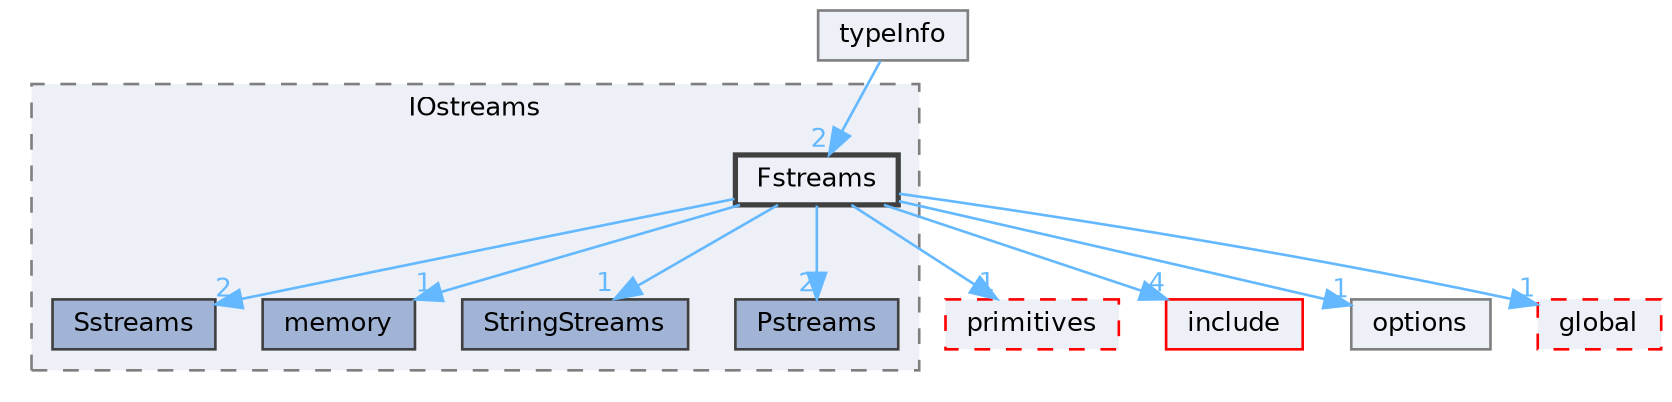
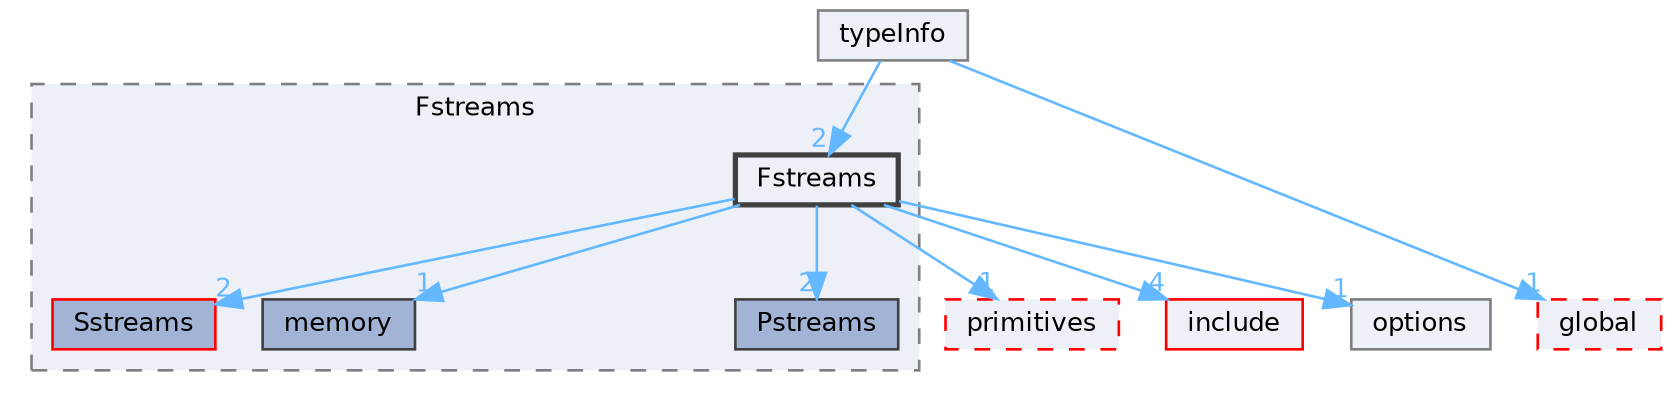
cluster "IOstreams": label "IOstreams" -> "Fstreams"
edge "Fstreams" -> "global": now "typeInfo" -> "global"
node "Sstreams": color grey25 -> red
node "StringStreams": removed
